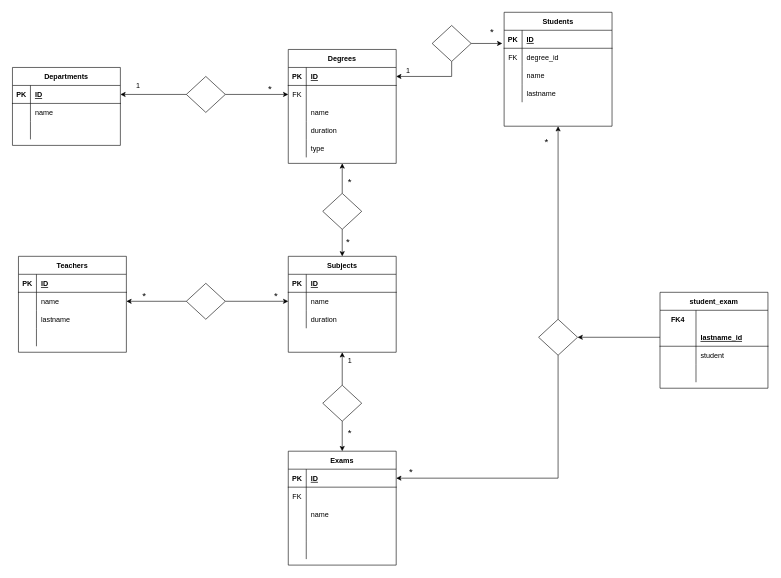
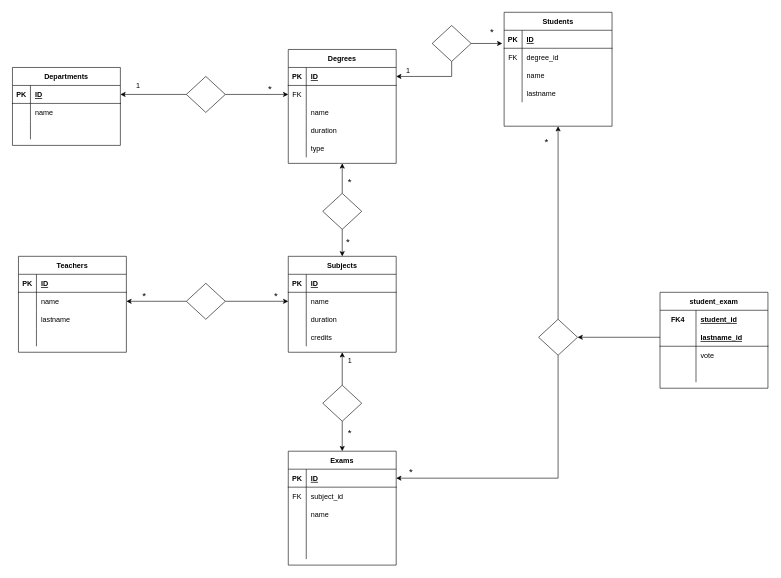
node "student_id": added
node "credits": added
node "student": label "student" -> "vote"
node "subject_id": added
